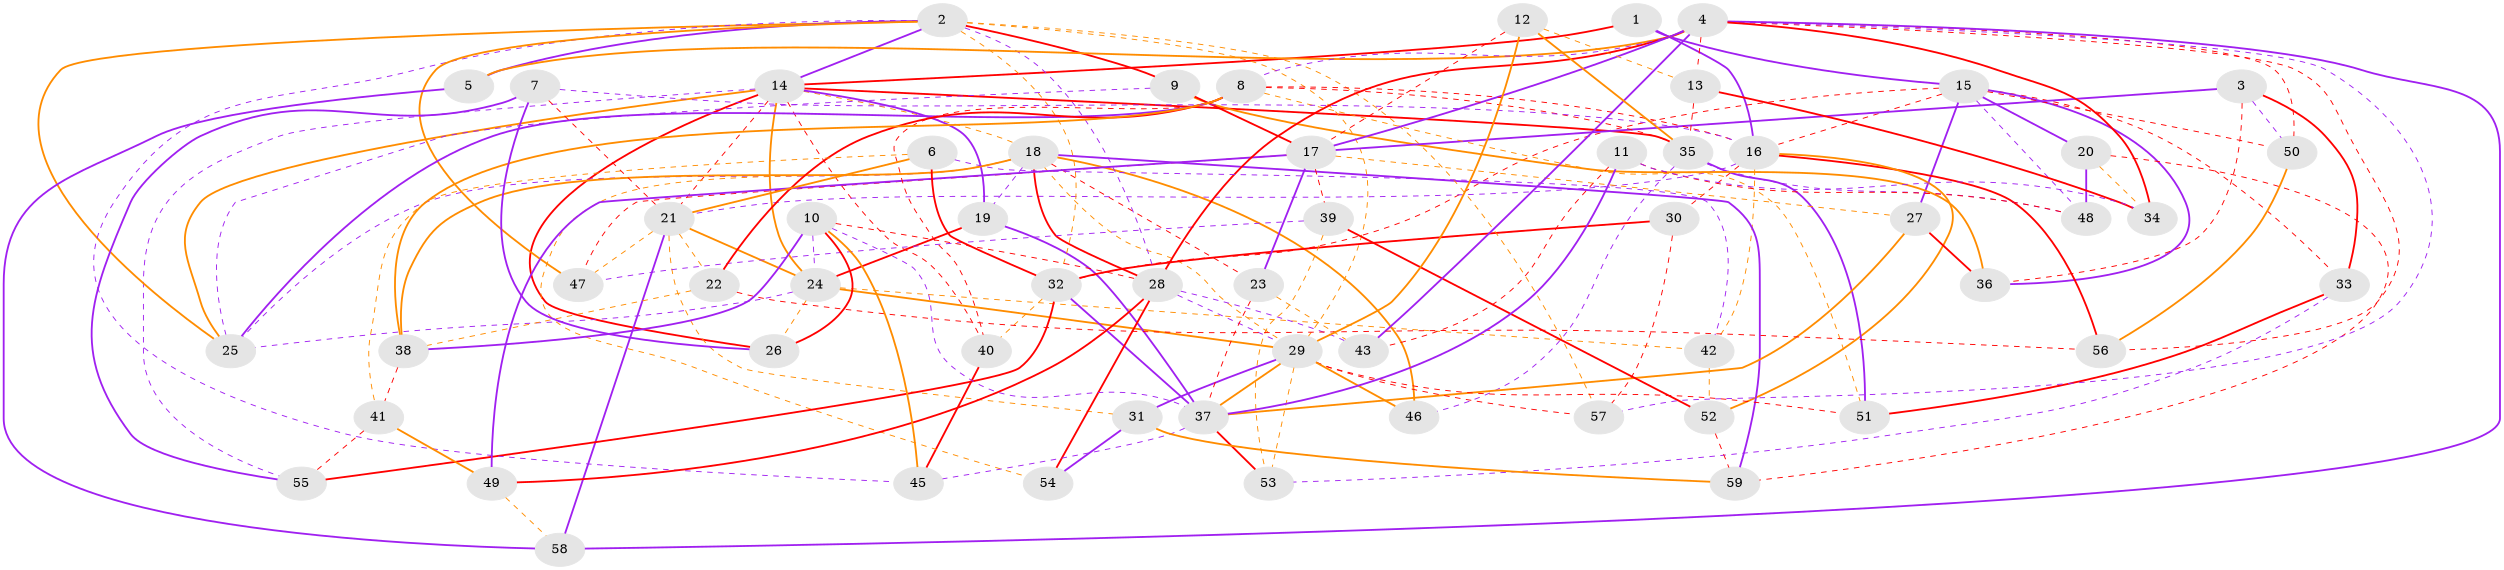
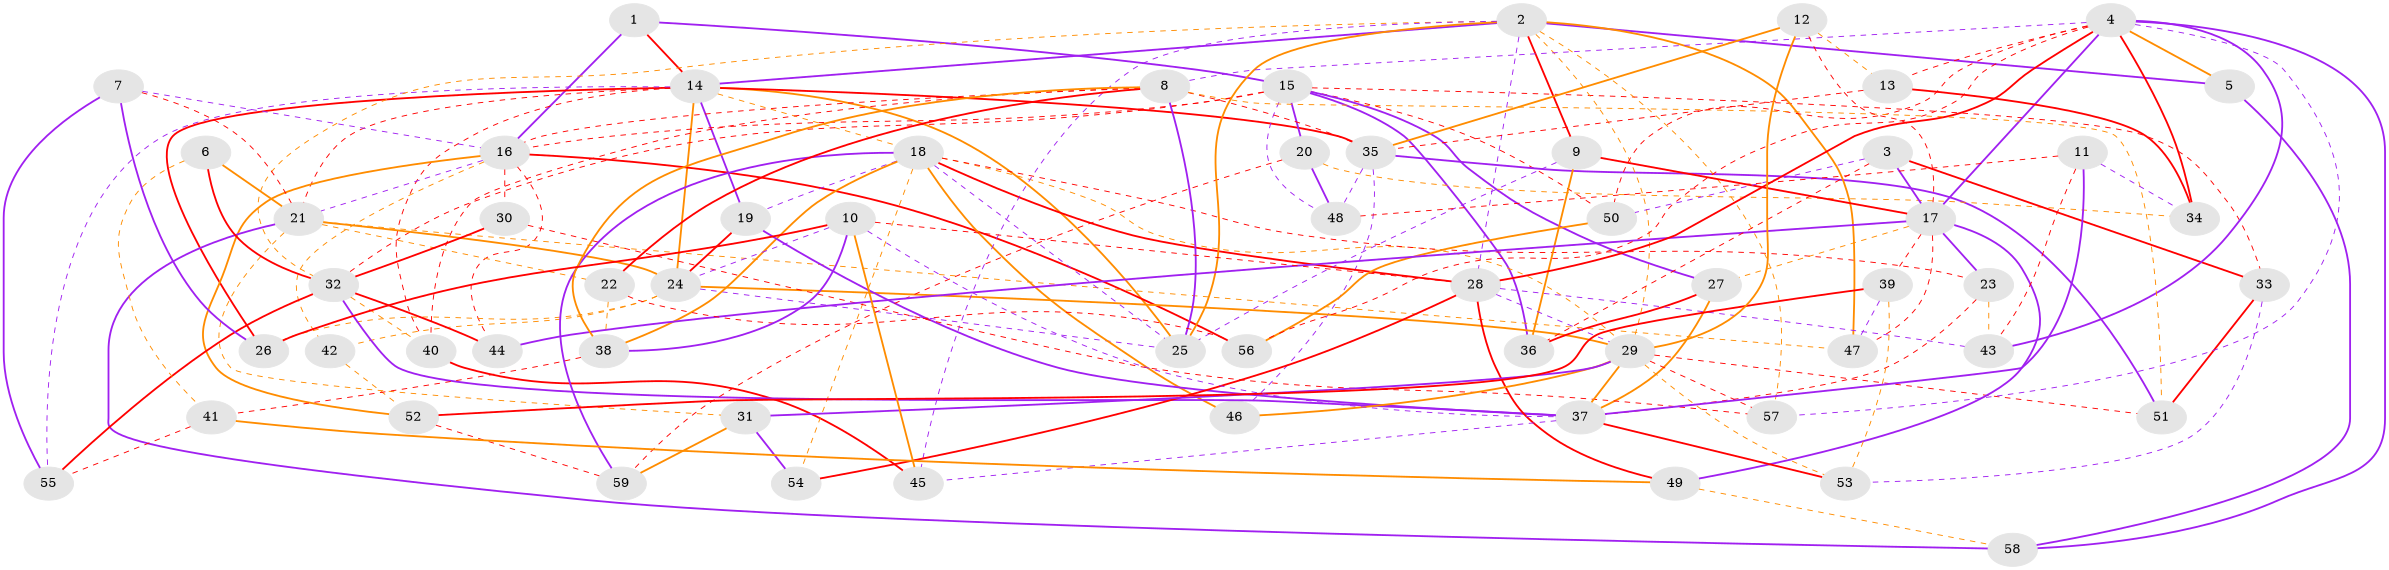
edge "6" -- "42": removed
node "44": added
